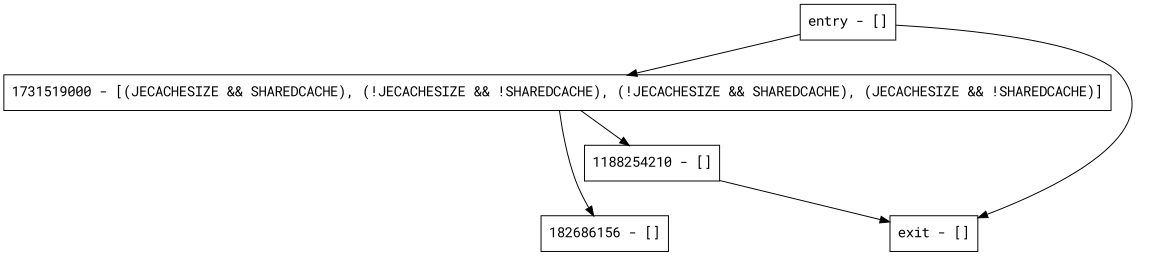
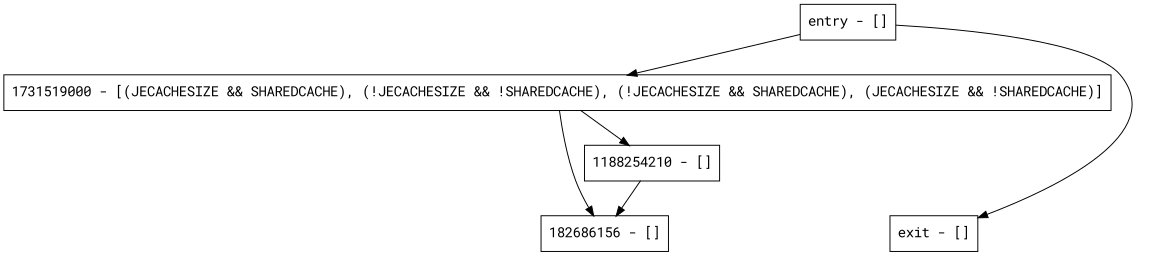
edge "1188254210 - []" -> "exit - []": now "1188254210 - []" -> "182686156 - []"
